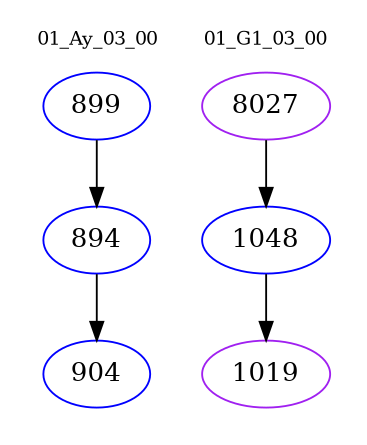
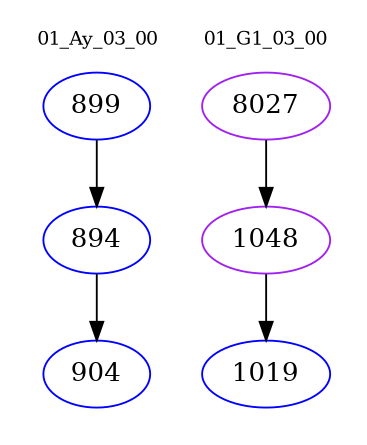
node "1048": color blue -> purple
node "1019": color purple -> blue
